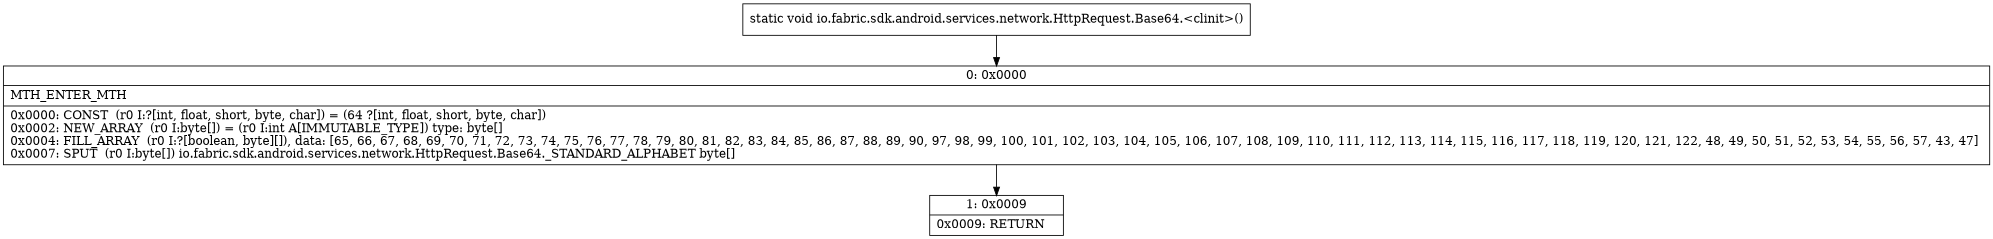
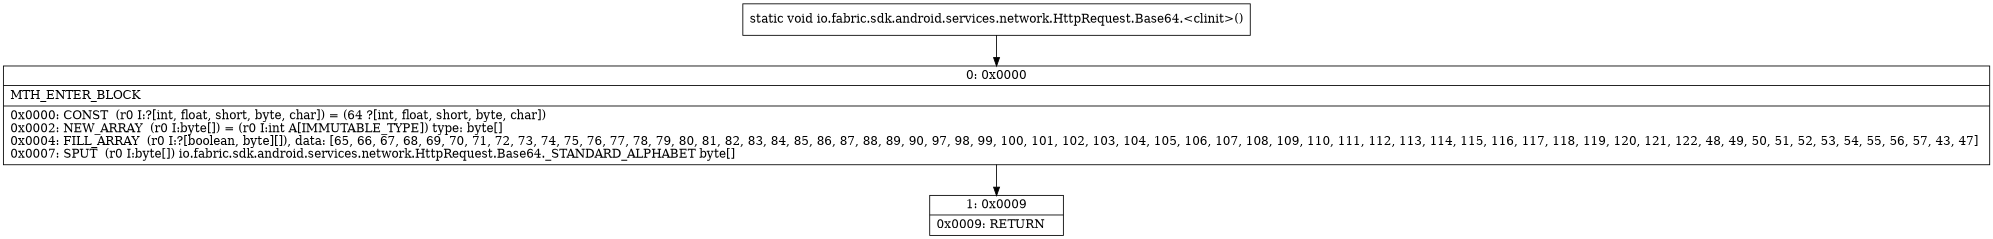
node "0: 0x0000": text "MTH_ENTER_MTH" -> "MTH_ENTER_BLOCK"
